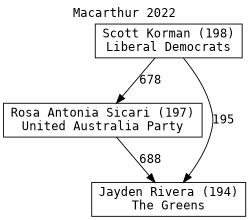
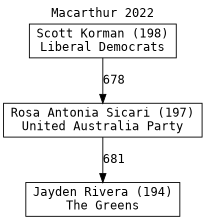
edge "Scott Korman (198) Liberal Democrats" -> "Jayden Rivera (194) The Greens": removed, label "195"
edge "Rosa Antonia Sicari (197) United Australia Party" -> "Jayden Rivera (194) The Greens": label "688" -> "681"
